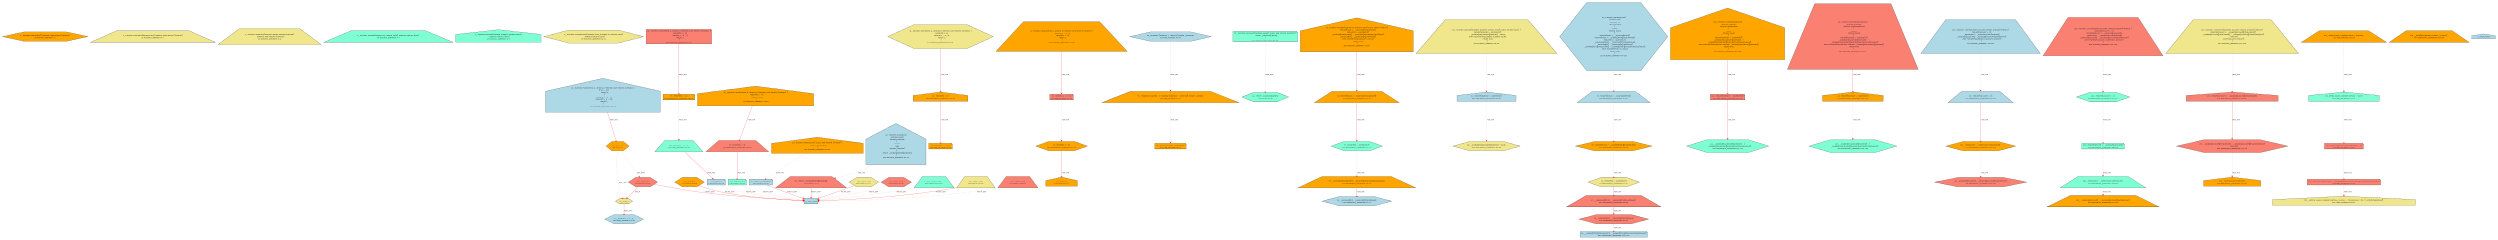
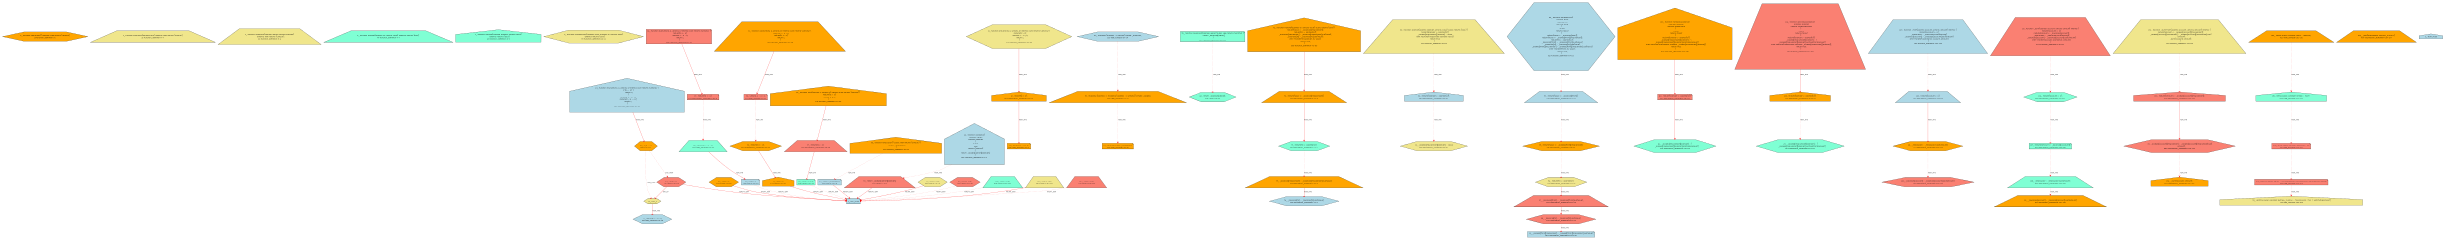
node "37_ require(b <= a); 223-expression_statement-38-38": fillcolor orange -> salmon
edge "44_ return c; 272-return-45-45" -> "0_ exit_node": added, label "return_exit"
